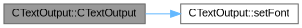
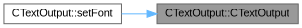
edge "CTextOutput::CTextOutput" -> "CTextOutput::setFont": reversed
